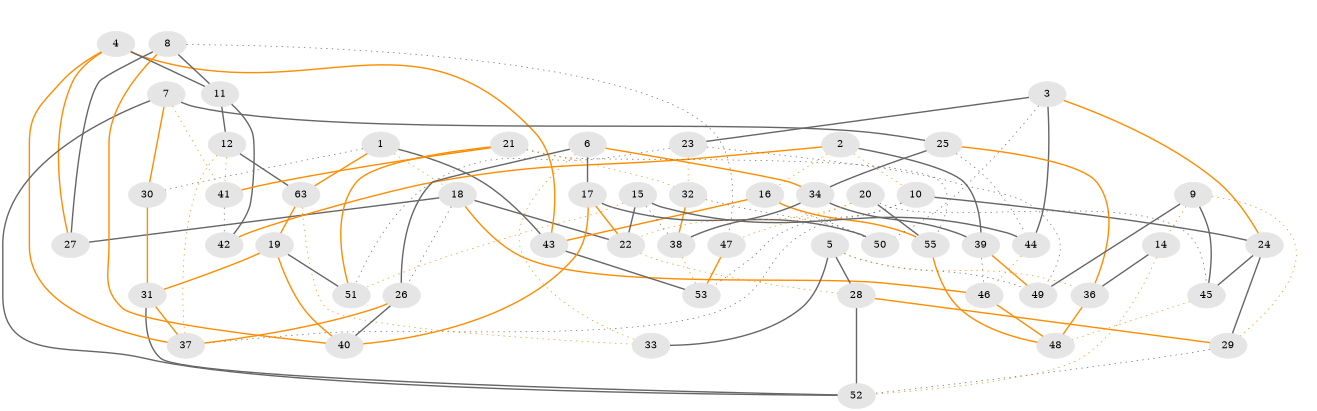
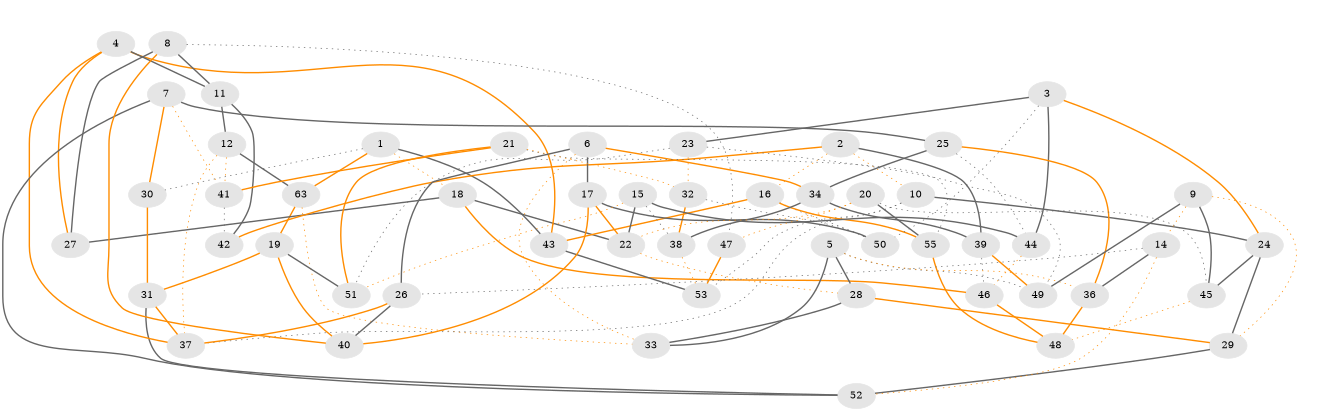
edge "18" -- "26": now "14" -- "26"
edge "28" -- "52": now "28" -- "33"
edge "29" -- "52": style dotted -> bold
